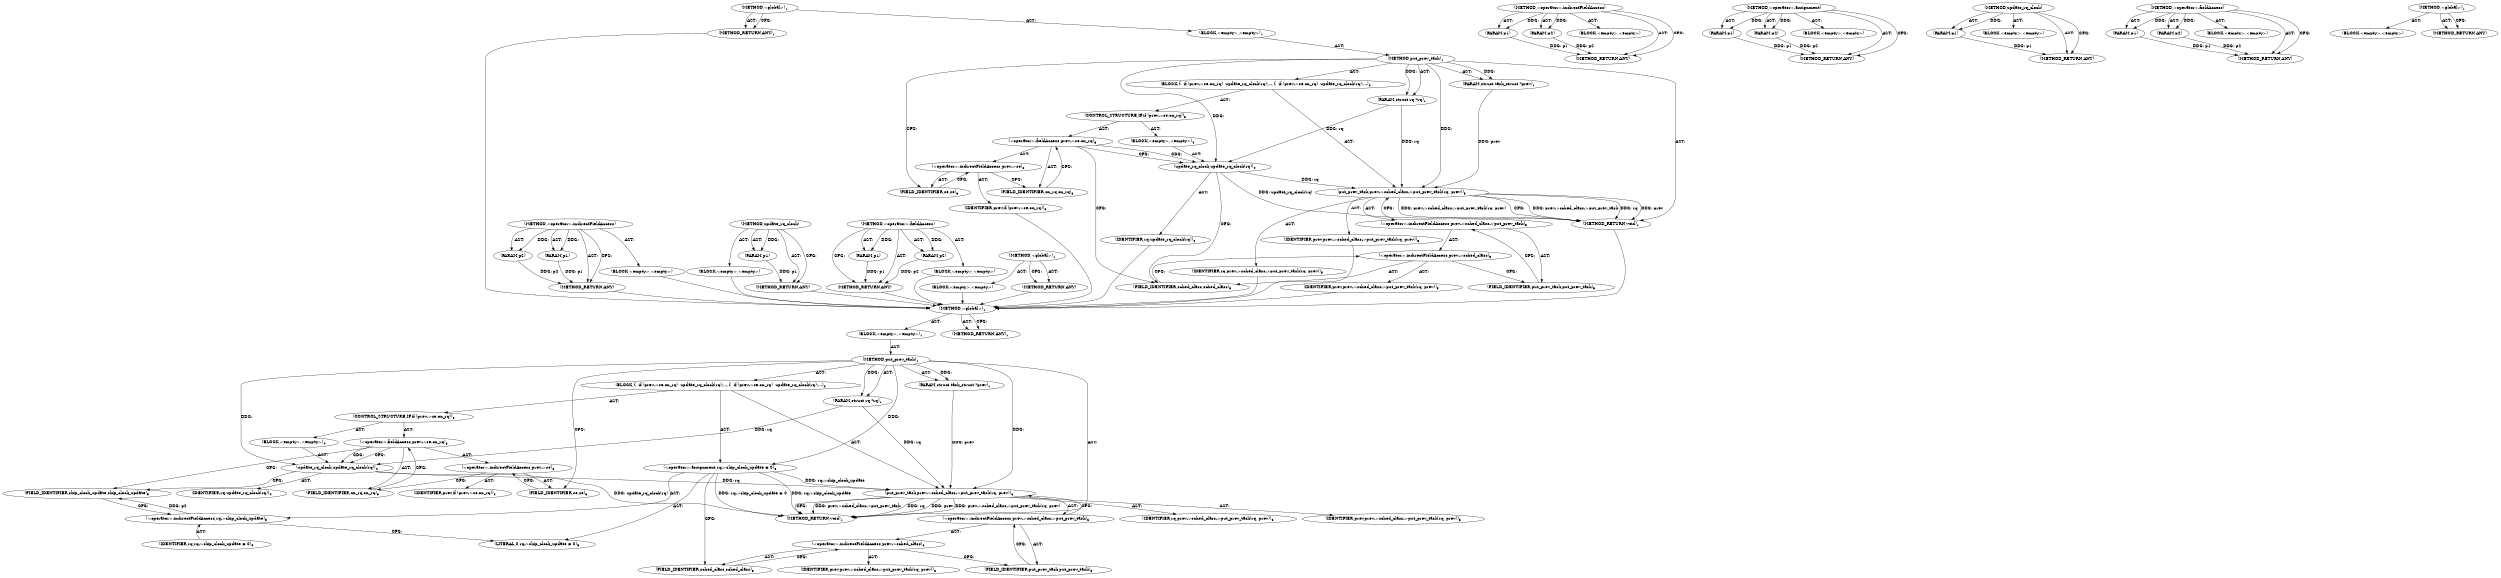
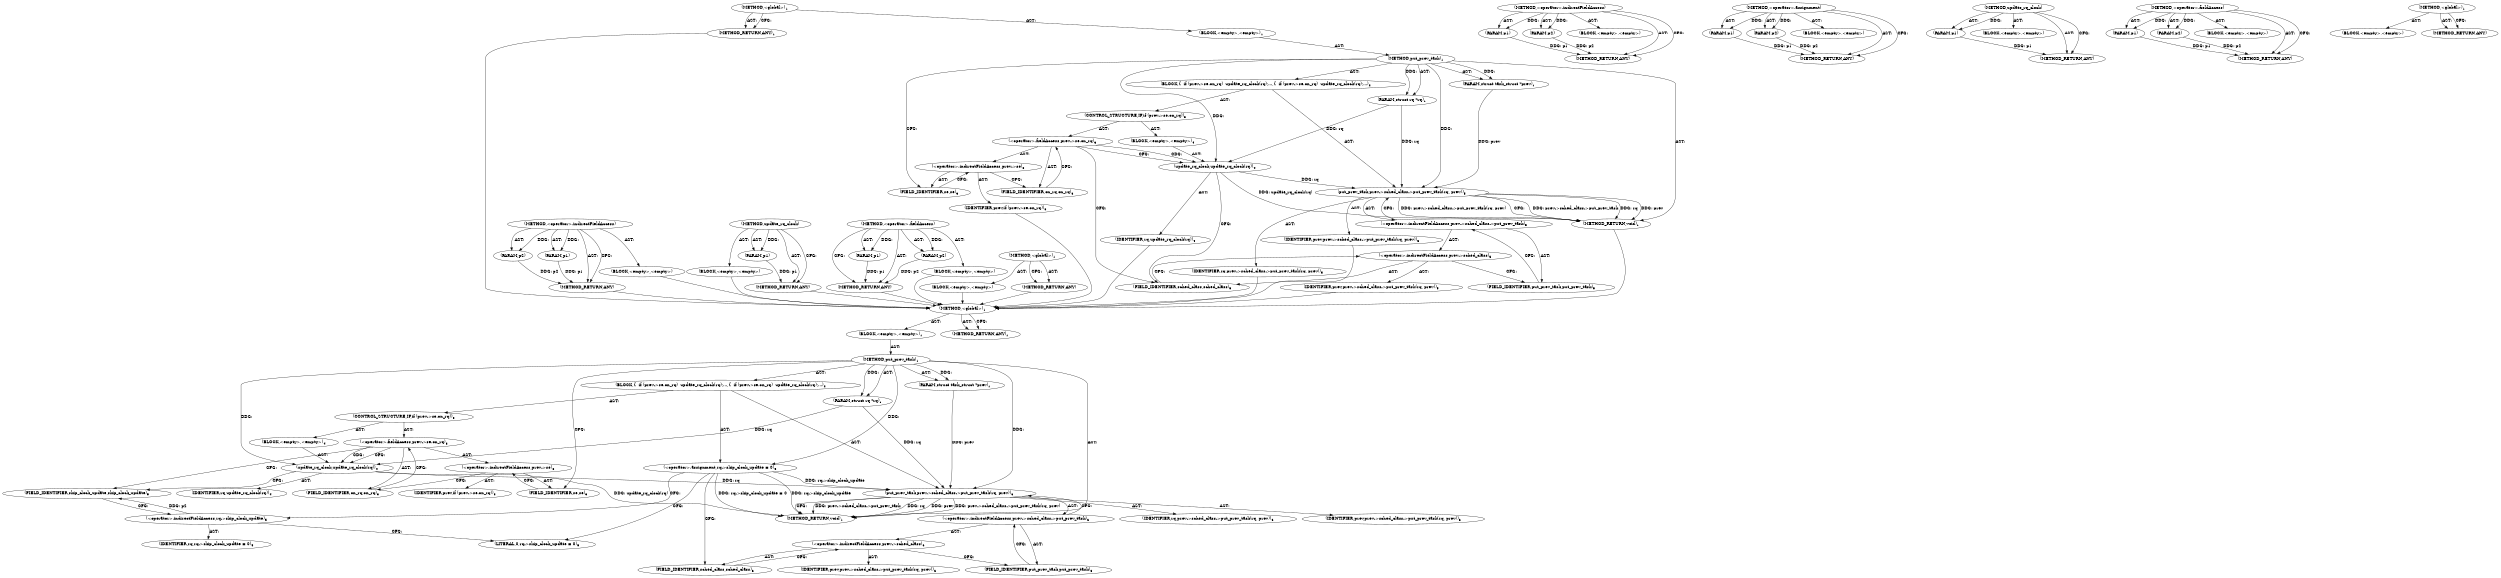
edge "(<operator>.assignment,rq->skip_clock_update = 0)" -> "(<operator>.indirectFieldAccess,rq->skip_clock_update)": label "AST: " -> "CFG: "
edge "(<operator>.assignment,rq->skip_clock_update = 0)" -> "(LITERAL,0,rq->skip_clock_update = 0)": label "AST: " -> "CFG: "
edge "(IDENTIFIER,rq,rq->skip_clock_update = 0)" -> "(<operator>.indirectFieldAccess,rq->skip_clock_update)": reversed
